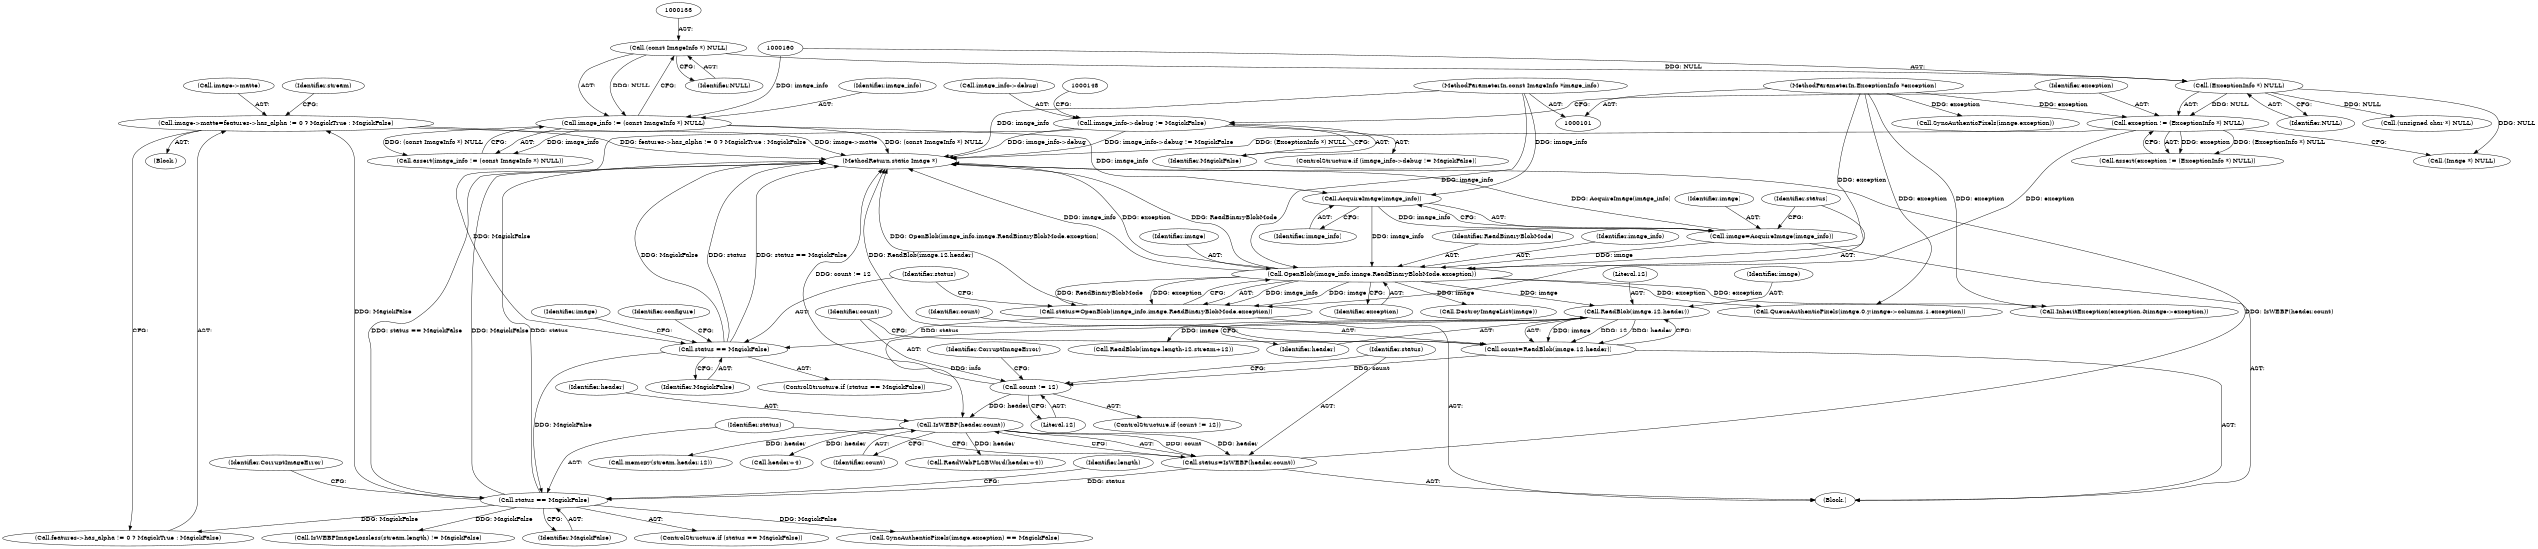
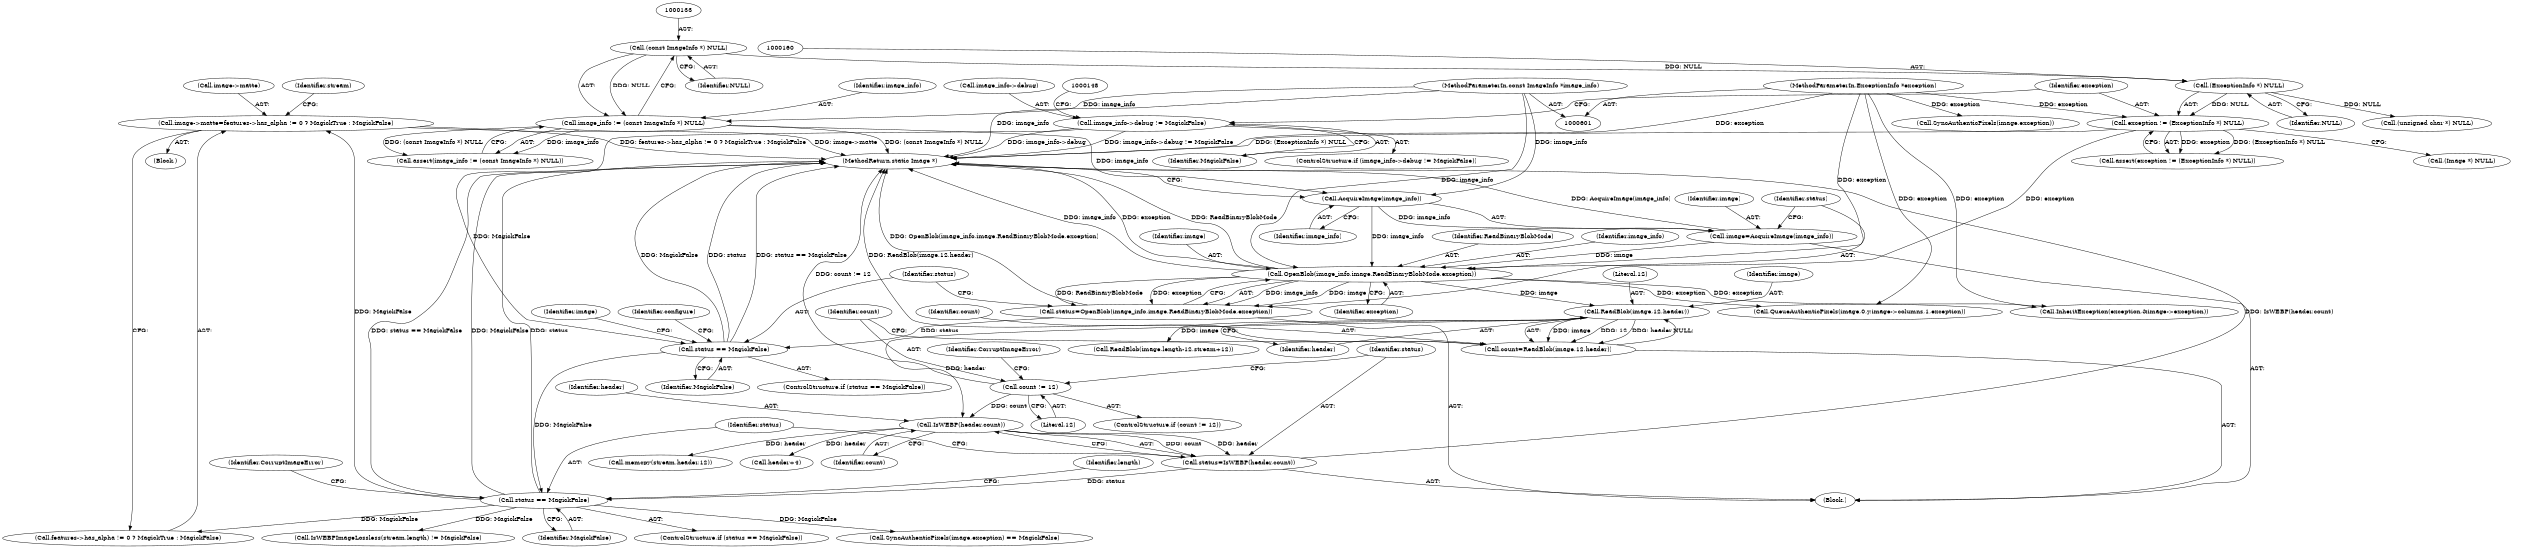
edge "(Call,(ExceptionInfo *) NULL)" -> "(Call,(Image *) NULL)": removed, label "DDG: NULL"
edge "1000160" -> "(Call,image_info != (const ImageInfo *) NULL)": now "(MethodParameterIn,const ImageInfo *image_info)" -> "(Call,image_info != (const ImageInfo *) NULL)"
node "1000101": label "1000101" -> "1000601"
edge "(MethodParameterIn,ExceptionInfo *exception)" -> "(MethodReturn,static Image *)": added, label "DDG: exception"
edge "(Call,image=AcquireImage(image_info))" -> "(Call,AcquireImage(image_info))": now "(MethodReturn,static Image *)" -> "(Call,AcquireImage(image_info))"
node "(Call,DestroyImageList(image))": removed
edge "(Call,count=ReadBlob(image,12,header))" -> "(Call,ReadBlob(image,12,header))": label "CFG: " -> "NULL: "
edge "(Call,ReadBlob(image,12,header))" -> "(Call,IsWEBP(header,count))": label "DDG: info" -> "DDG: header"
edge "(Call,count=ReadBlob(image,12,header))" -> "(Call,count != 12)": removed, label "DDG: count"
edge "(Call,count != 12)" -> "(Call,IsWEBP(header,count))": label "DDG: header" -> "DDG: count"
node "(Call,ReadWebPLSBWord(header+4))": removed
